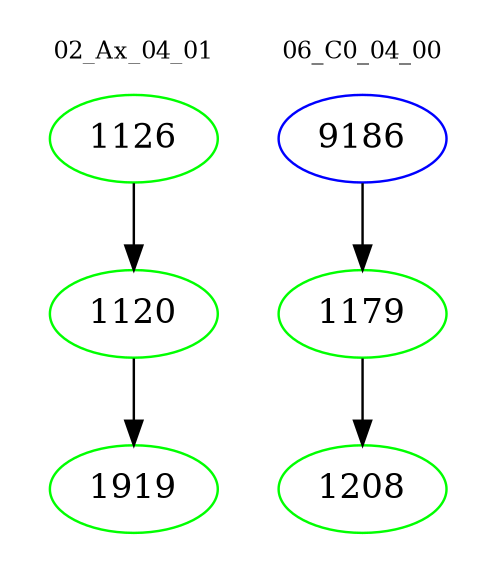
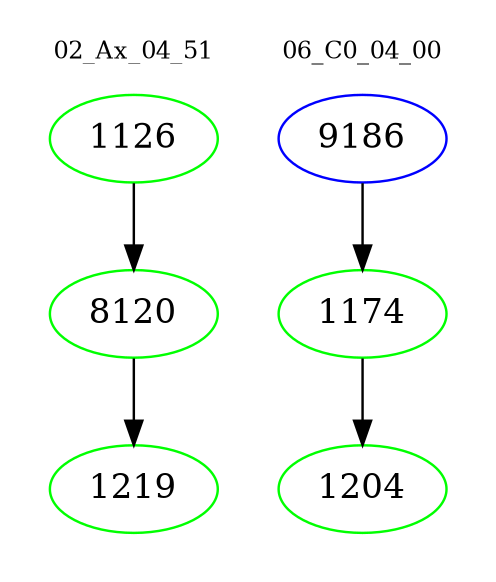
cluster "02_Ax_04_01": label "02_Ax_04_01" -> "02_Ax_04_51"
node "1120": label "1120" -> "8120"
node "1179": label "1179" -> "1174"
node "1919": label "1919" -> "1219"
node "1208": label "1208" -> "1204"
